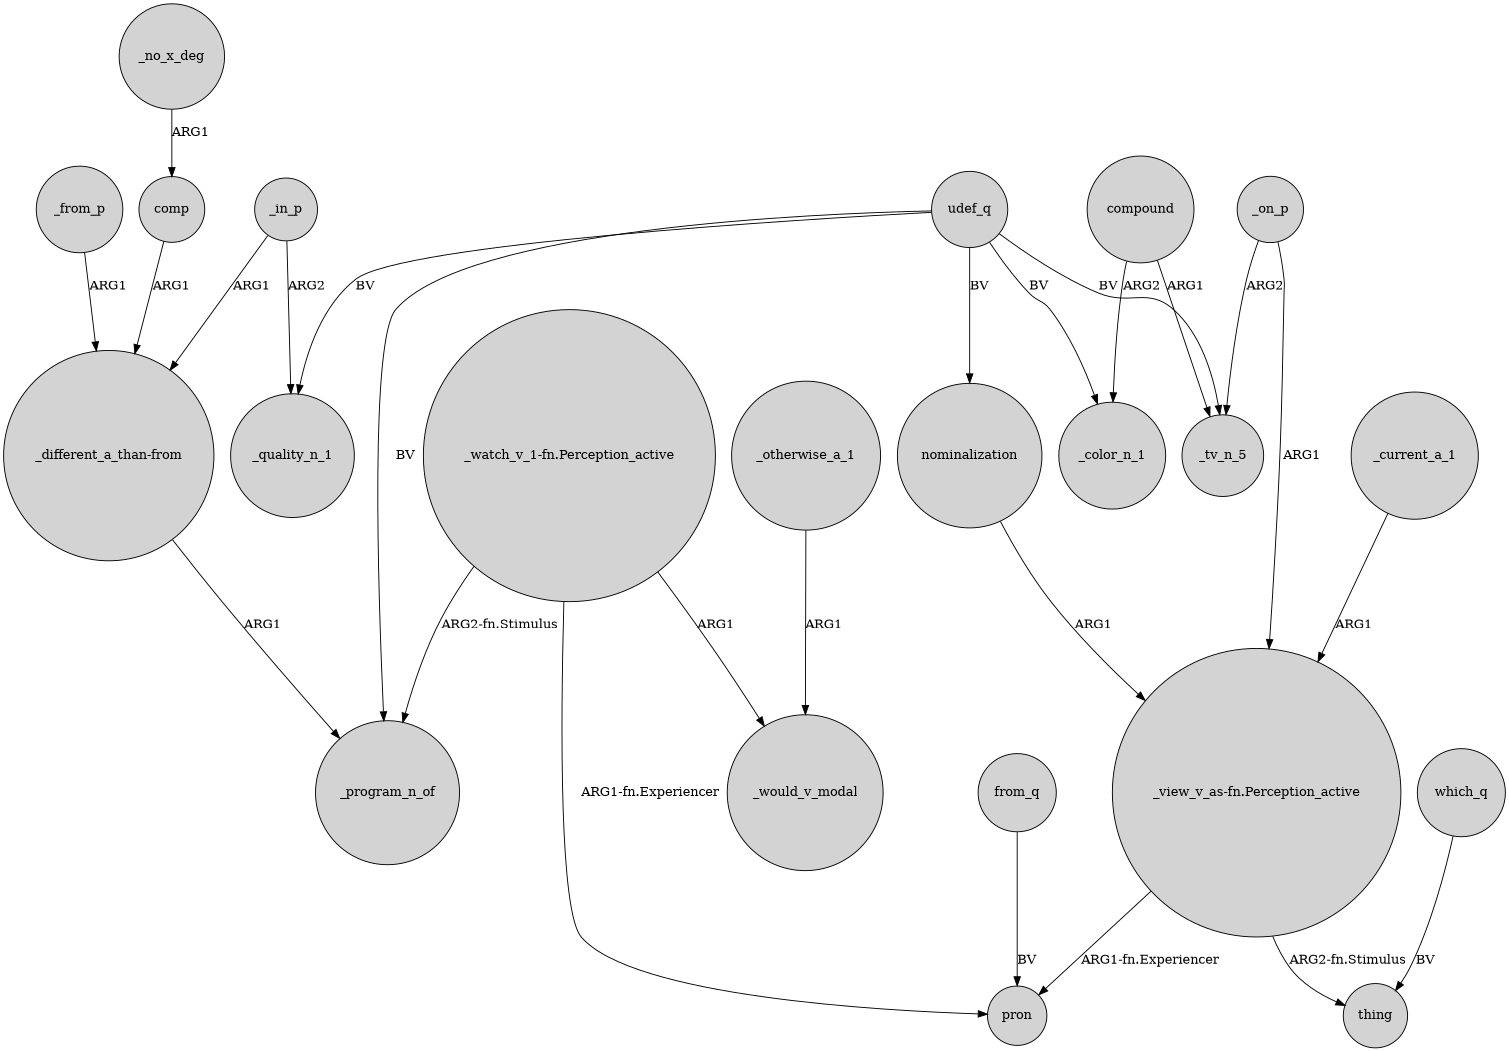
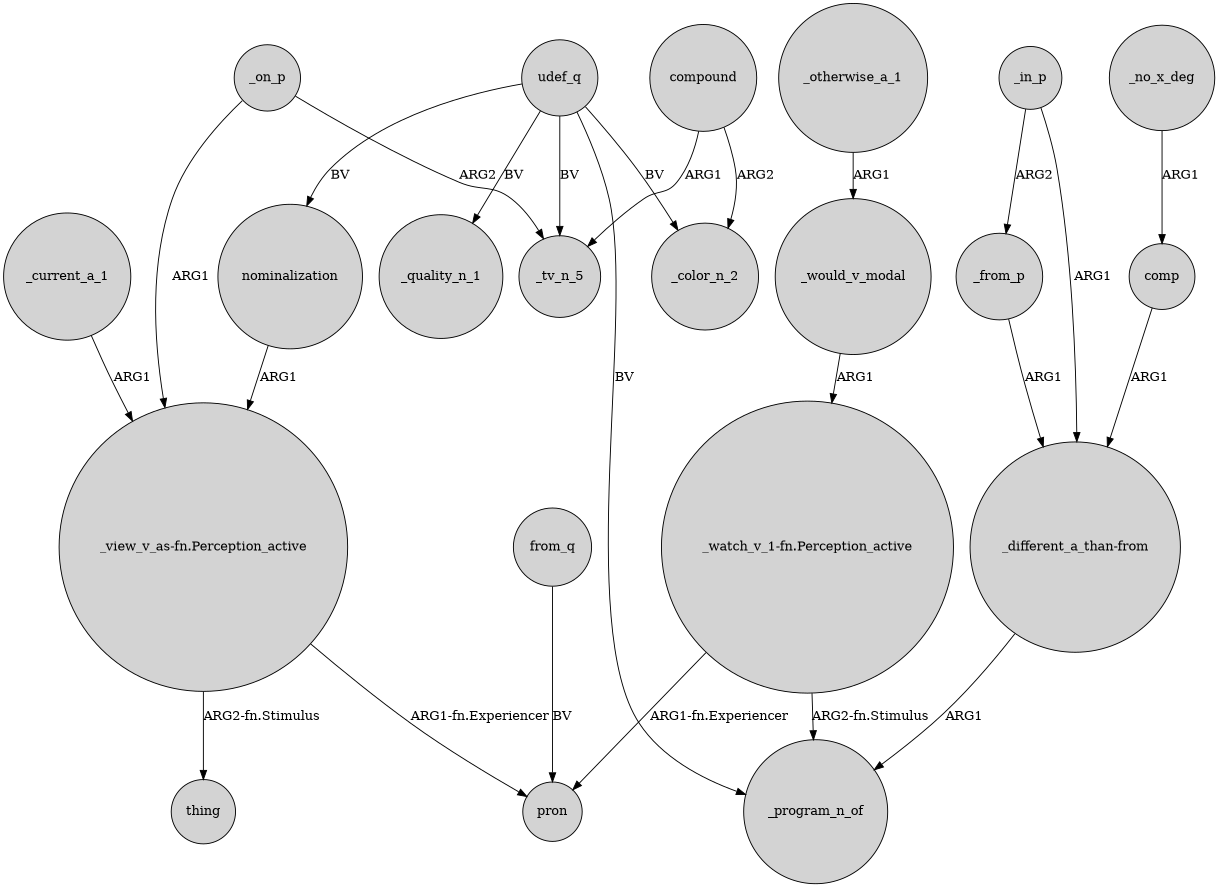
edge "_in_p" -> "_quality_n_1": now "_in_p" -> "_from_p"
node "_color_n_1": label "_color_n_1" -> "_color_n_2"
edge "_watch_v_1-fn.Perception_active" -> "_would_v_modal": reversed
node "which_q": removed
